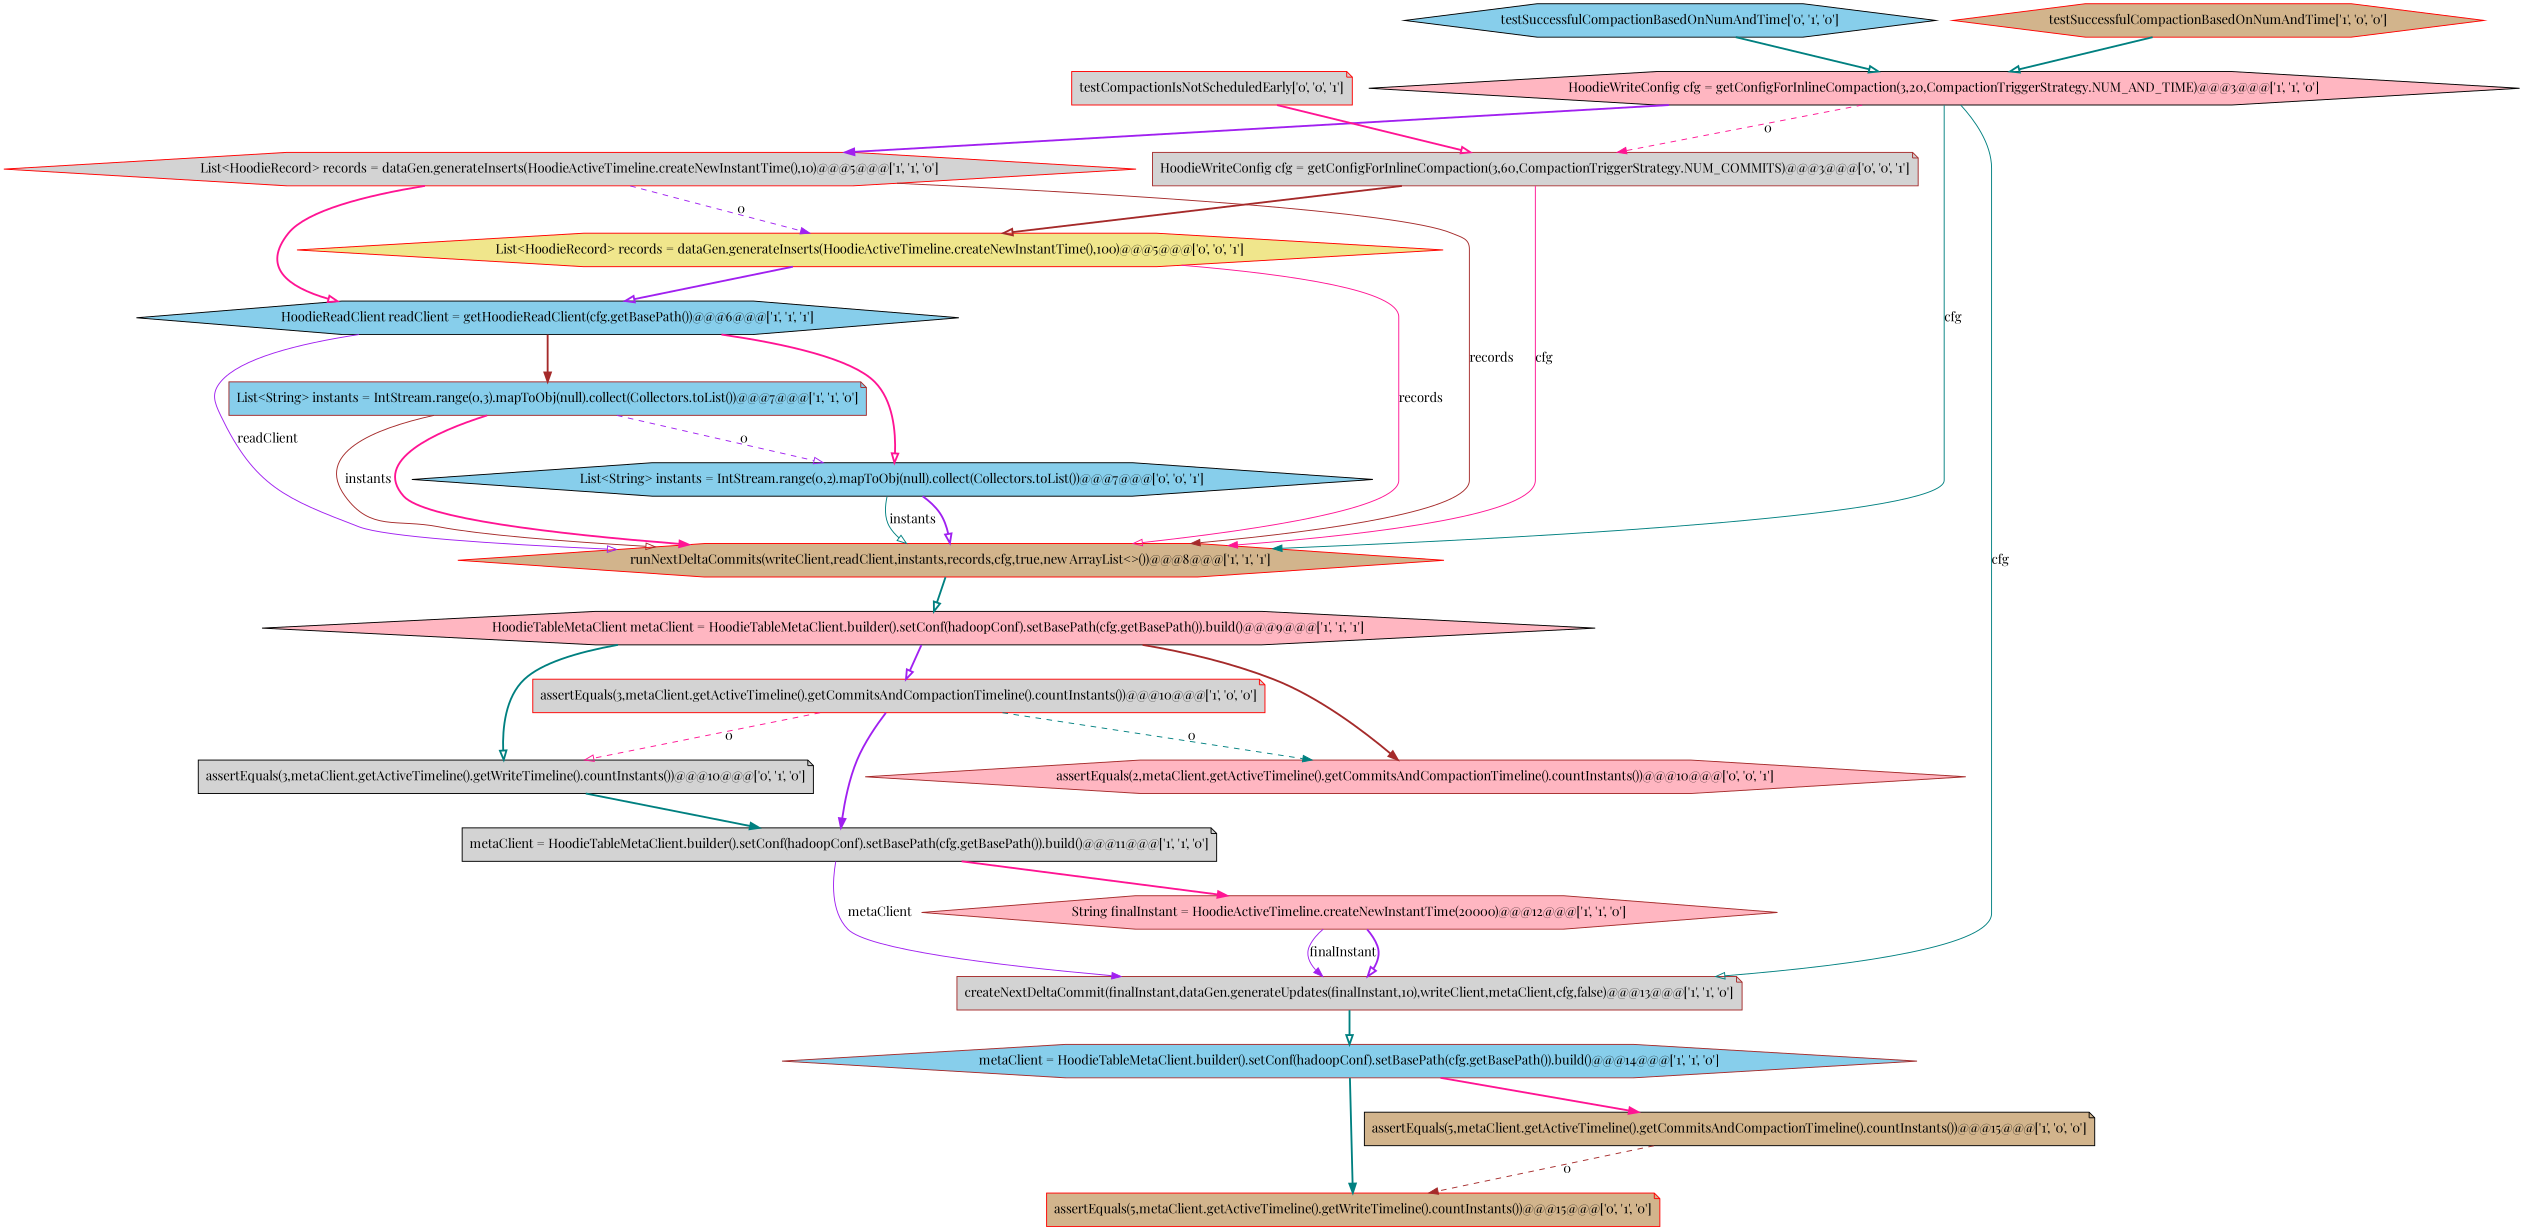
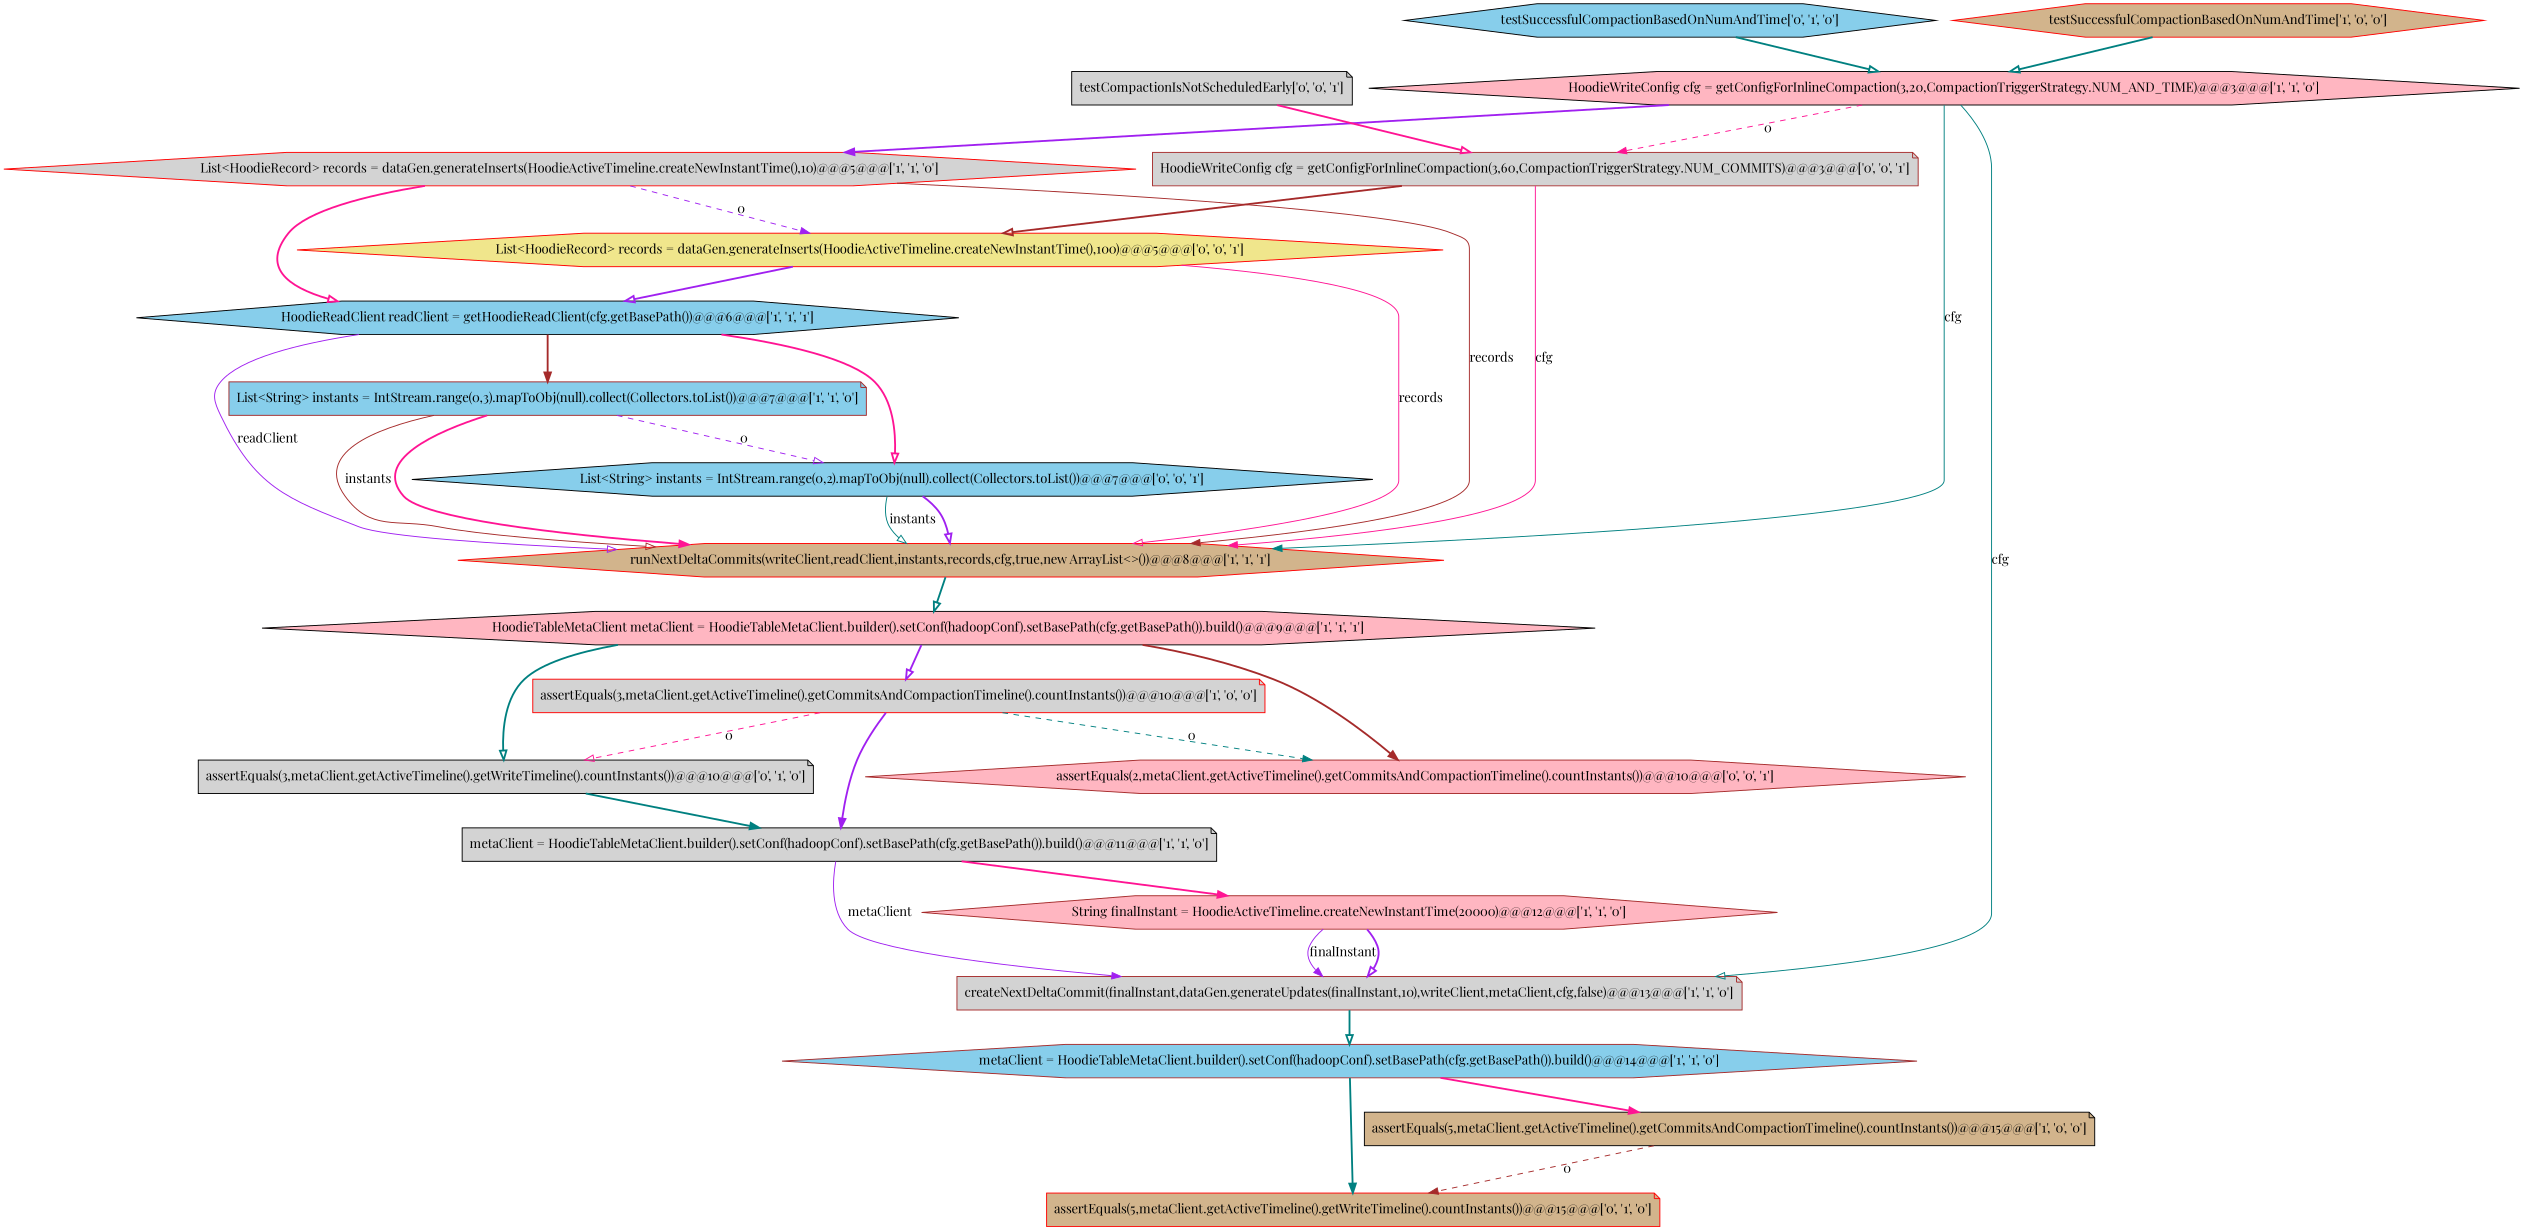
node "testCompactionIsNotScheduledEarly['0', '0', '1']": color red -> black
